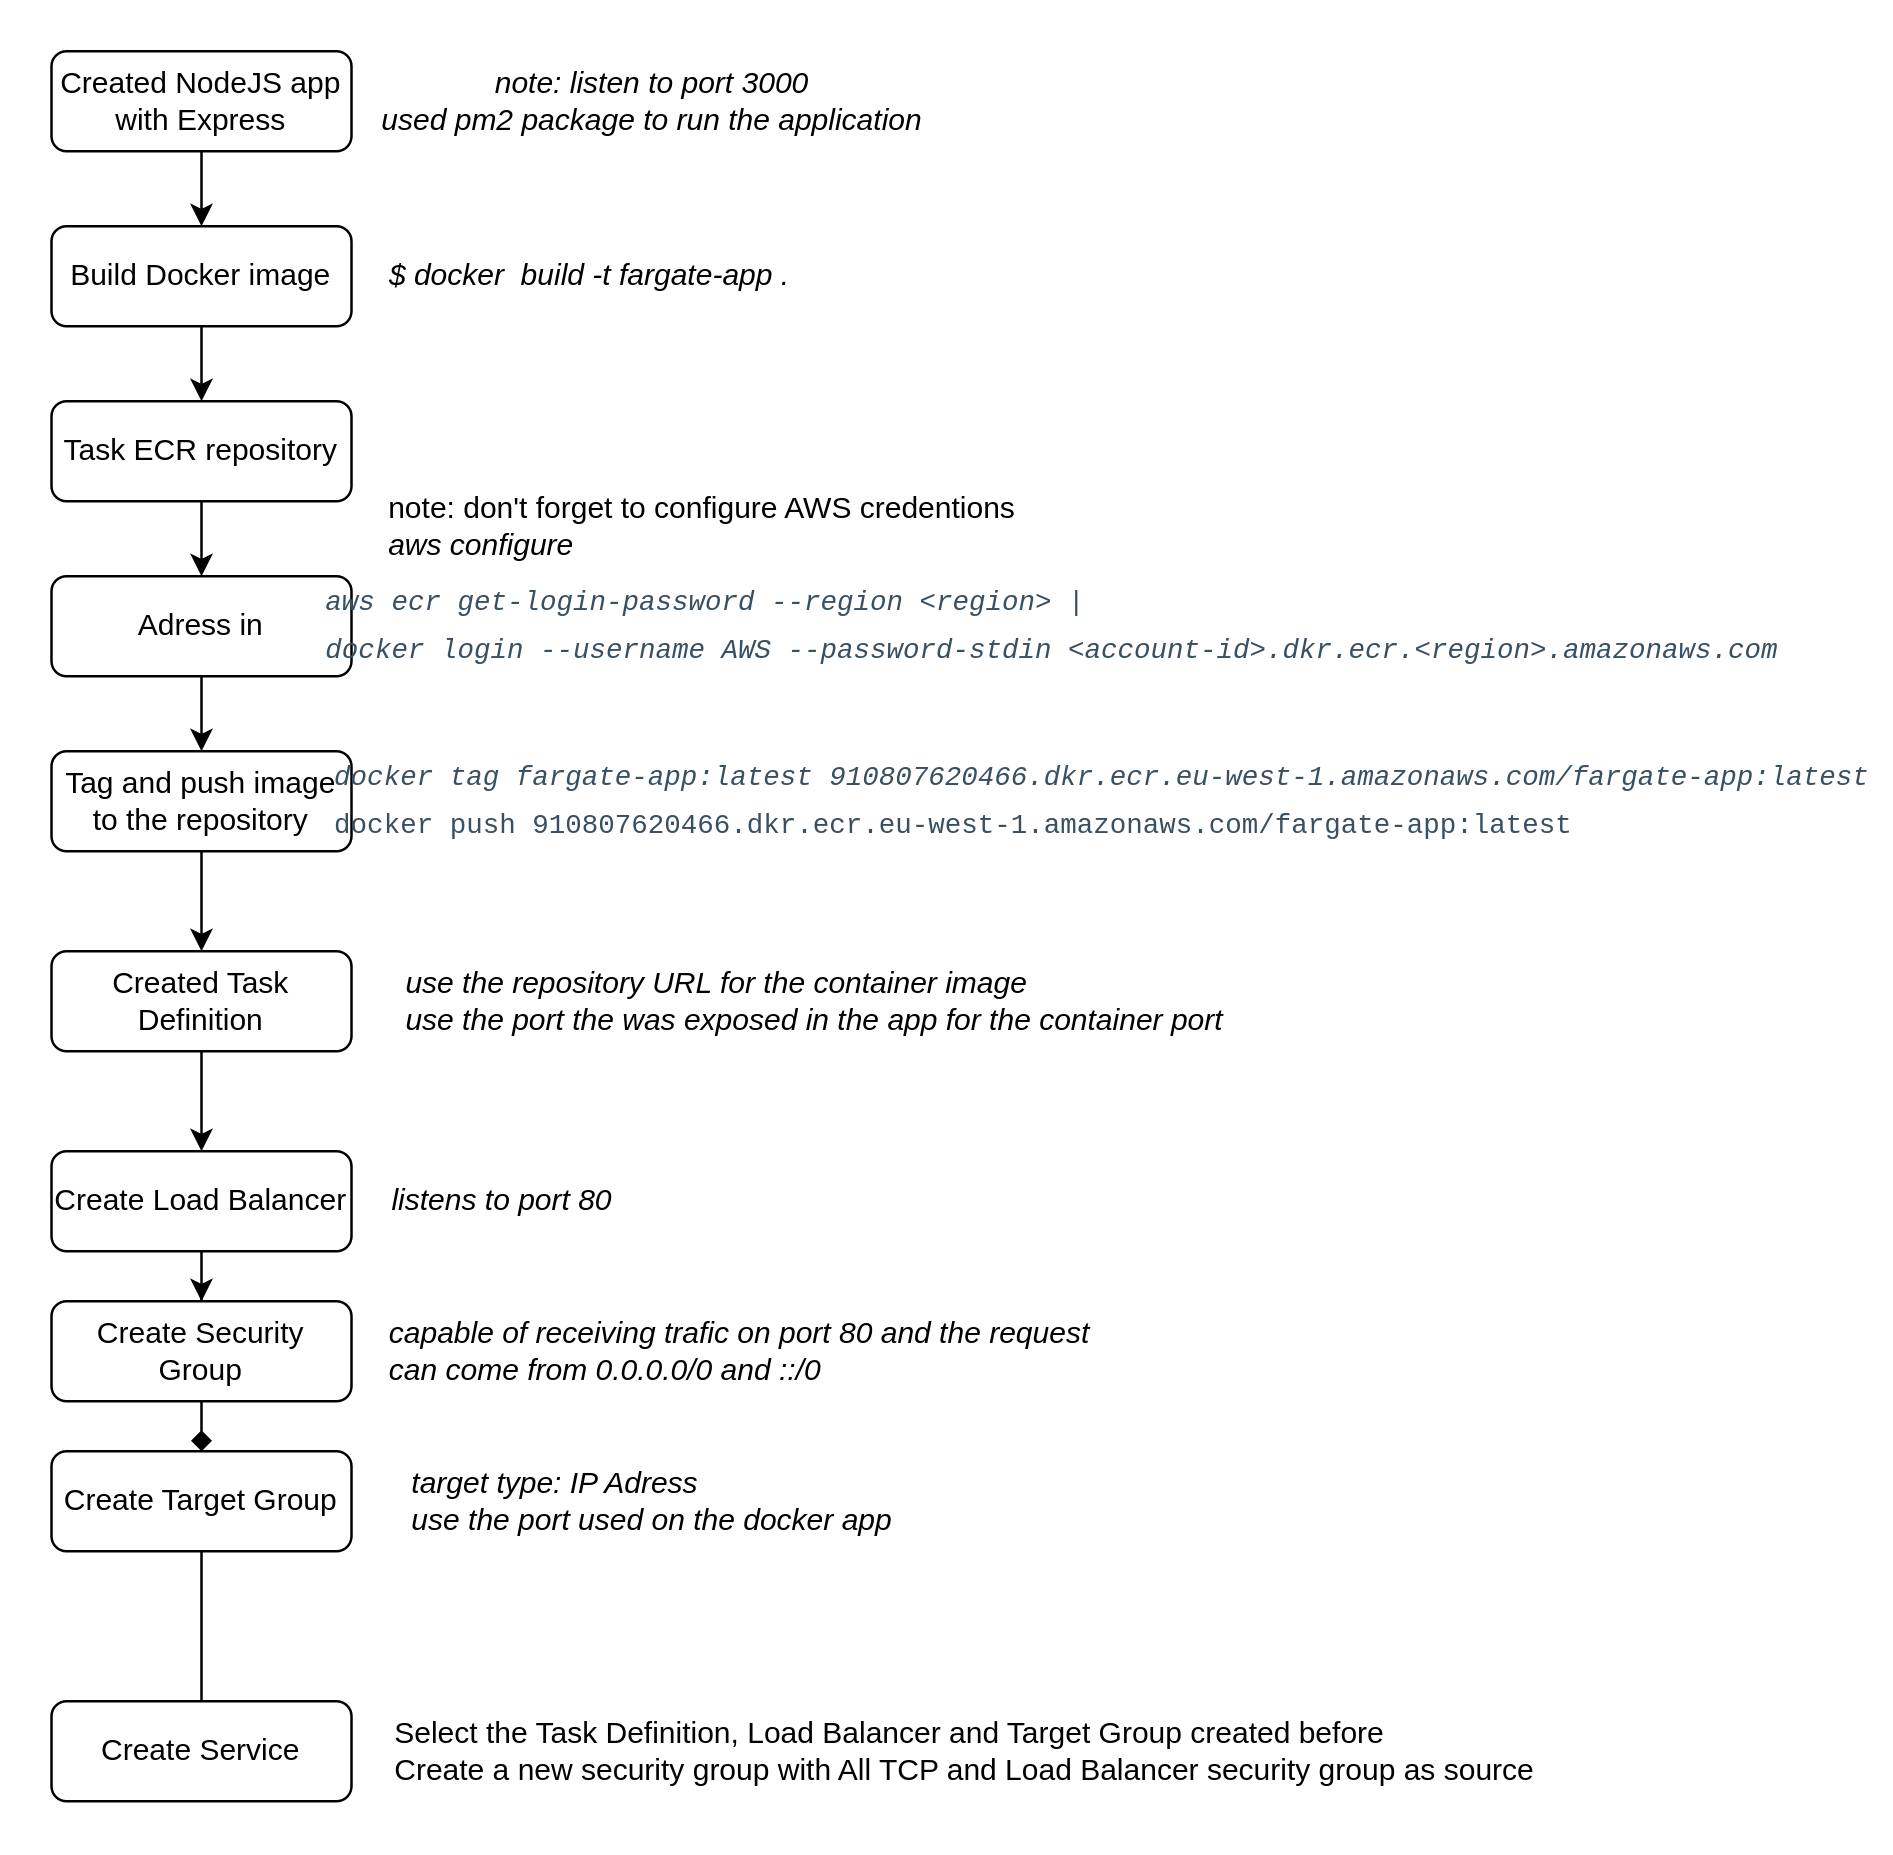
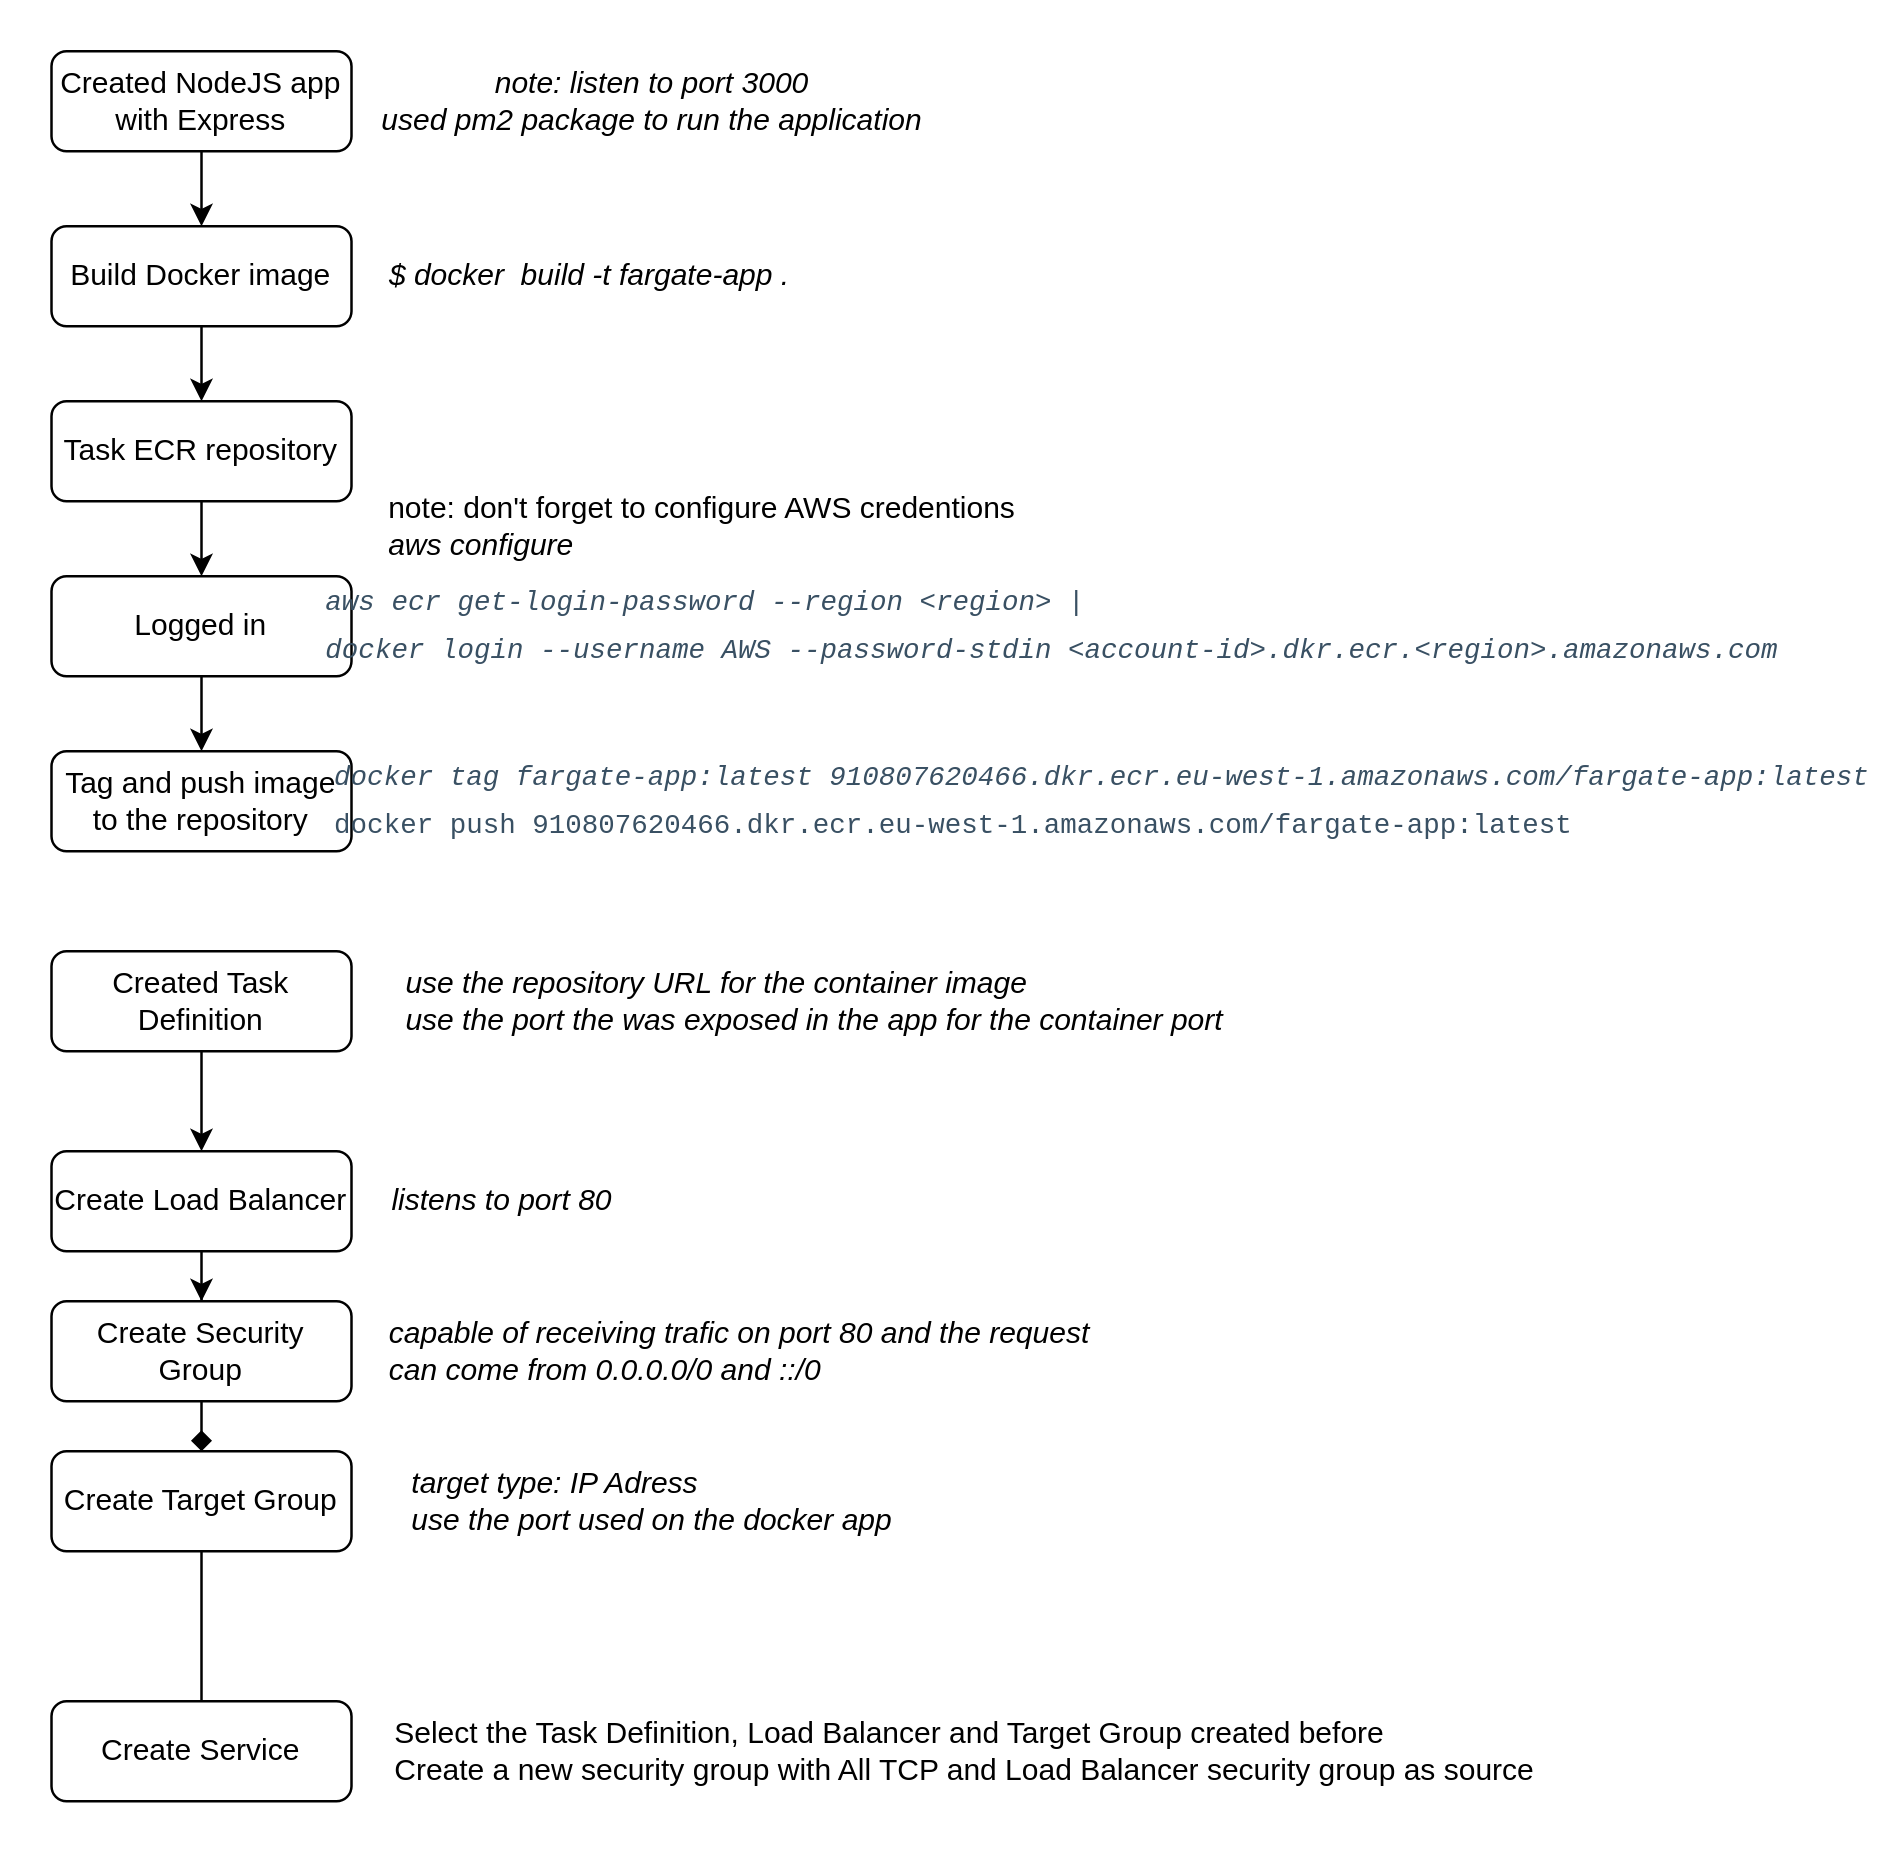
node "Adress in": label "Adress in" -> "Logged in"
edge "Tag and push image to the repository" -> "Created Task Definition": removed
